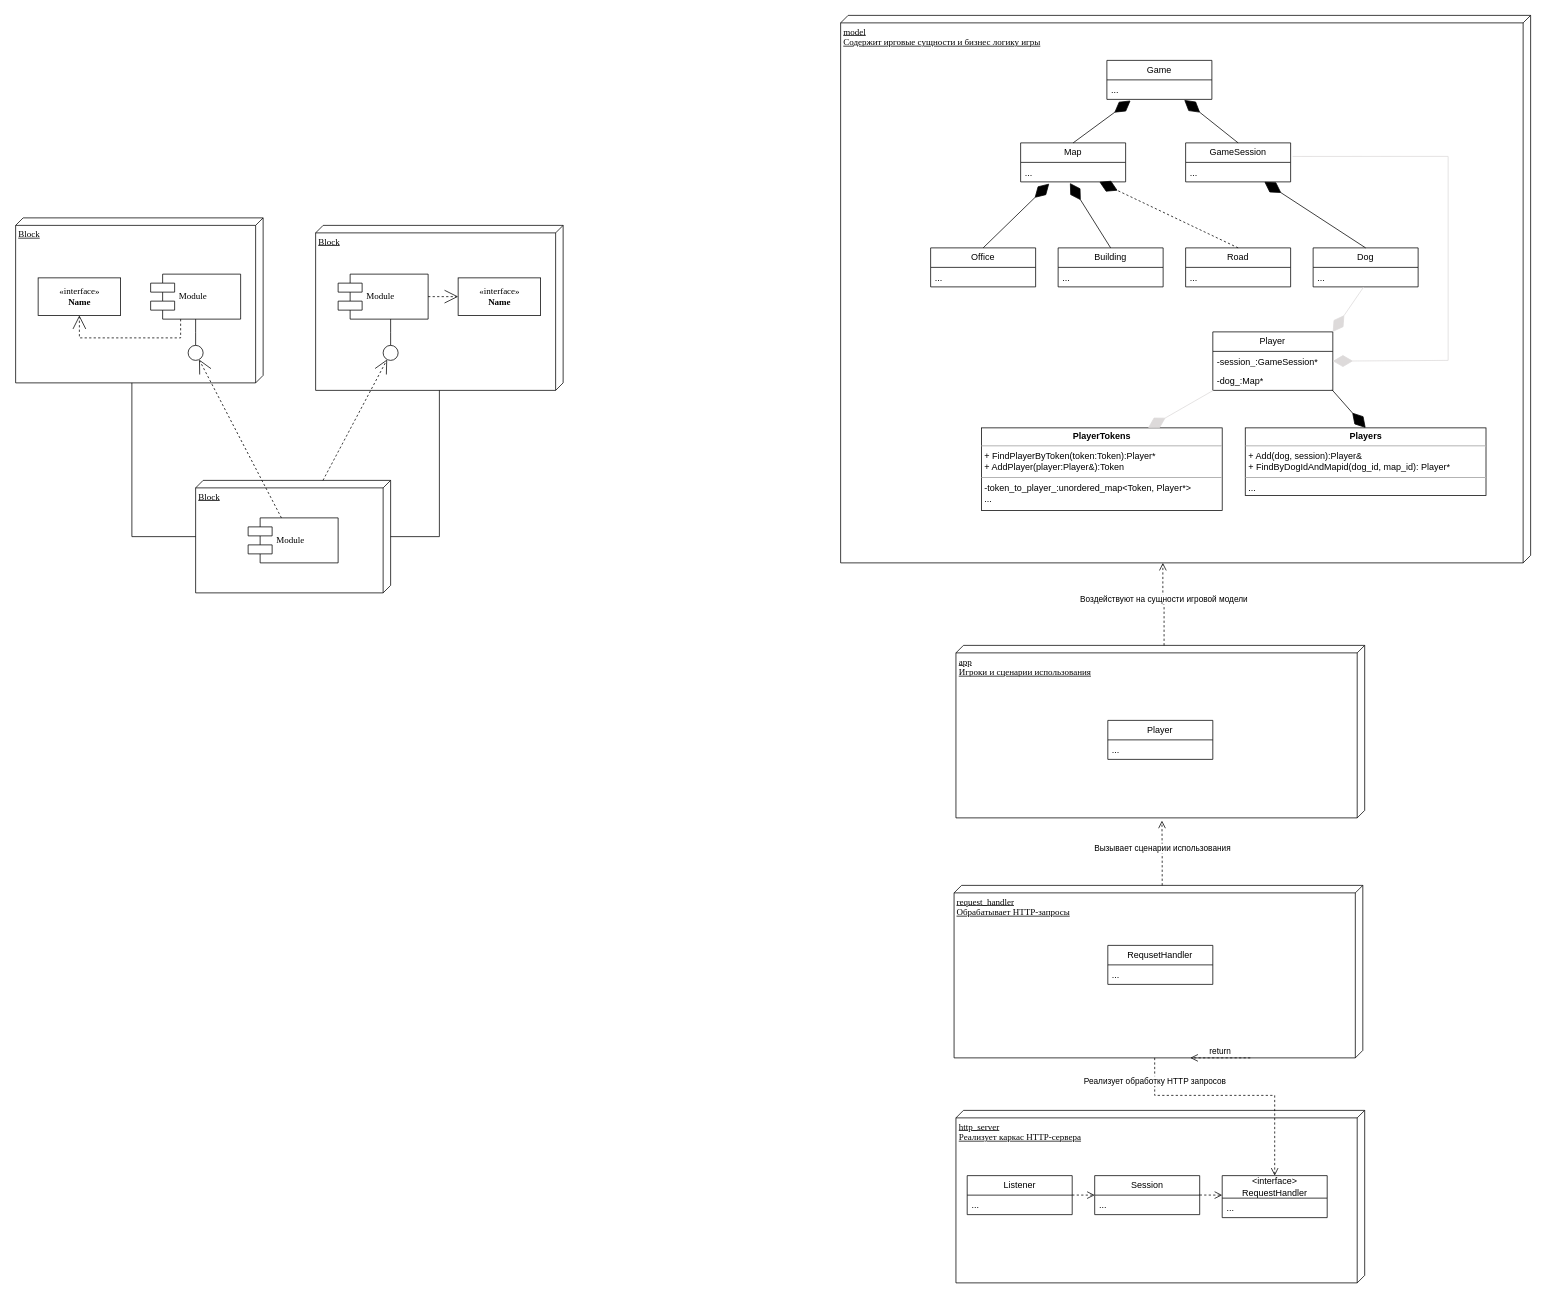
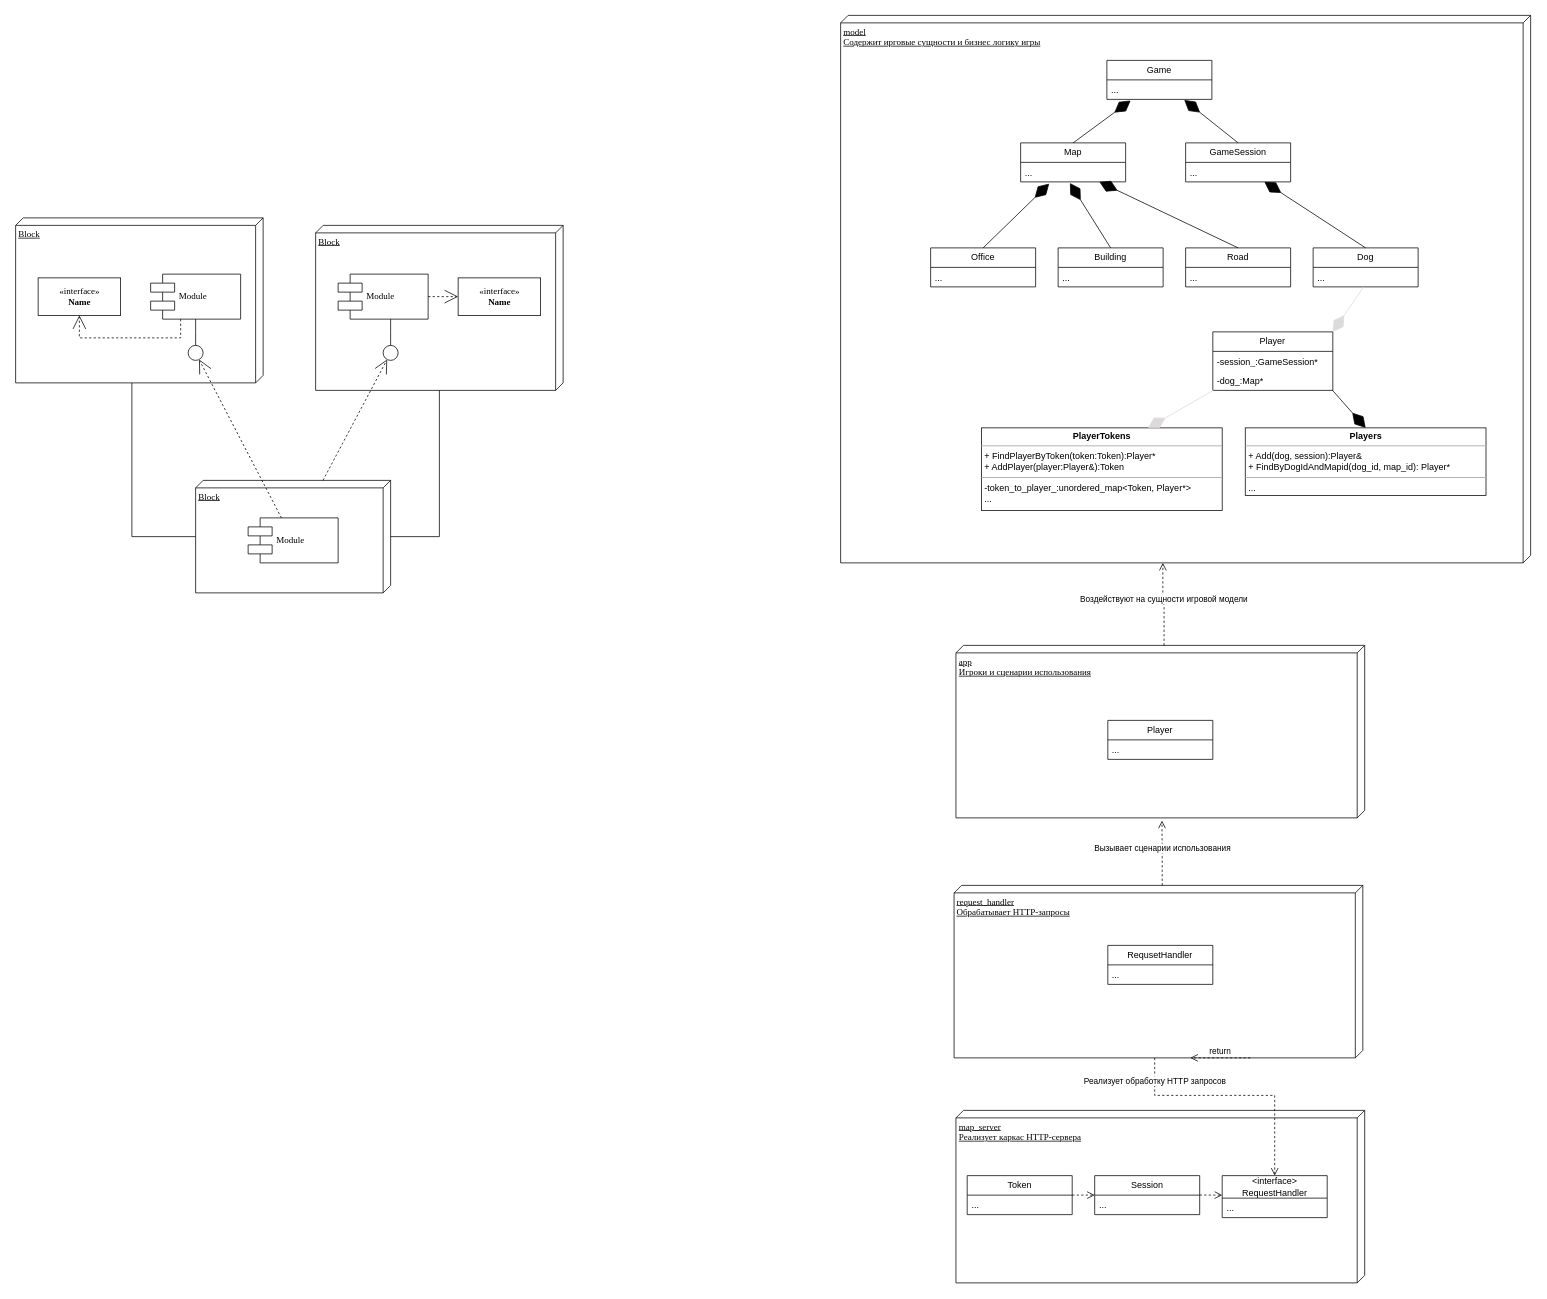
edge "GameSession" -> "-session_:GameSession*": removed
edge "Road" -> "Map": style dashed -> solid
node "http_server Реализует каркас HTTP-сервера": label "http_server Реализует каркас HTTP-сервера" -> "map_server Реализует каркас HTTP-сервера"
node "Listener": label "Listener" -> "Token"
